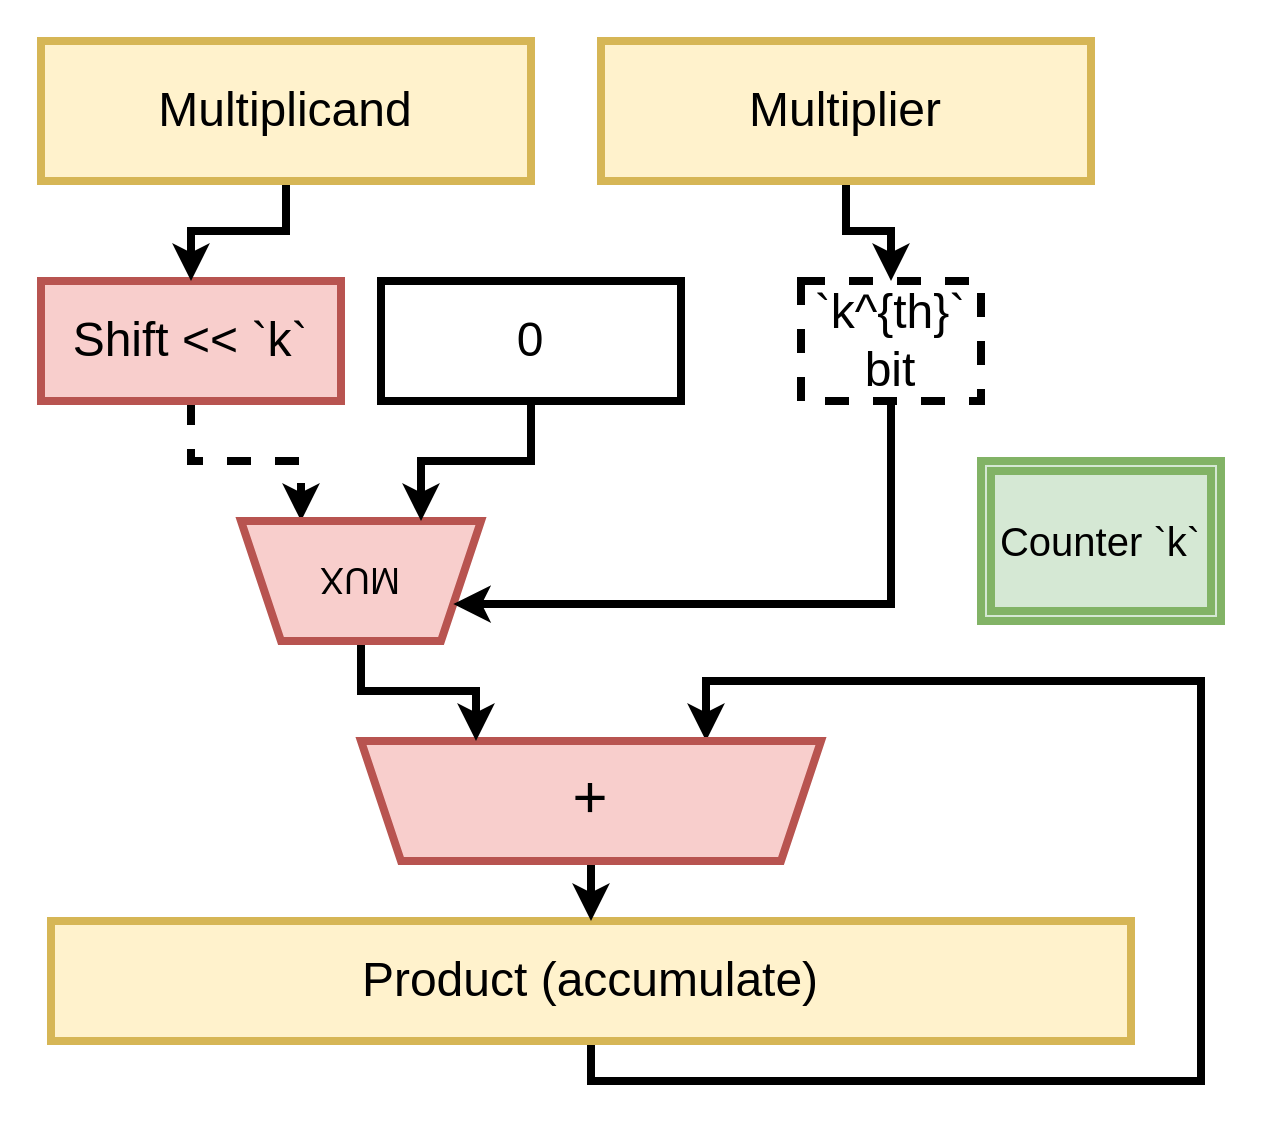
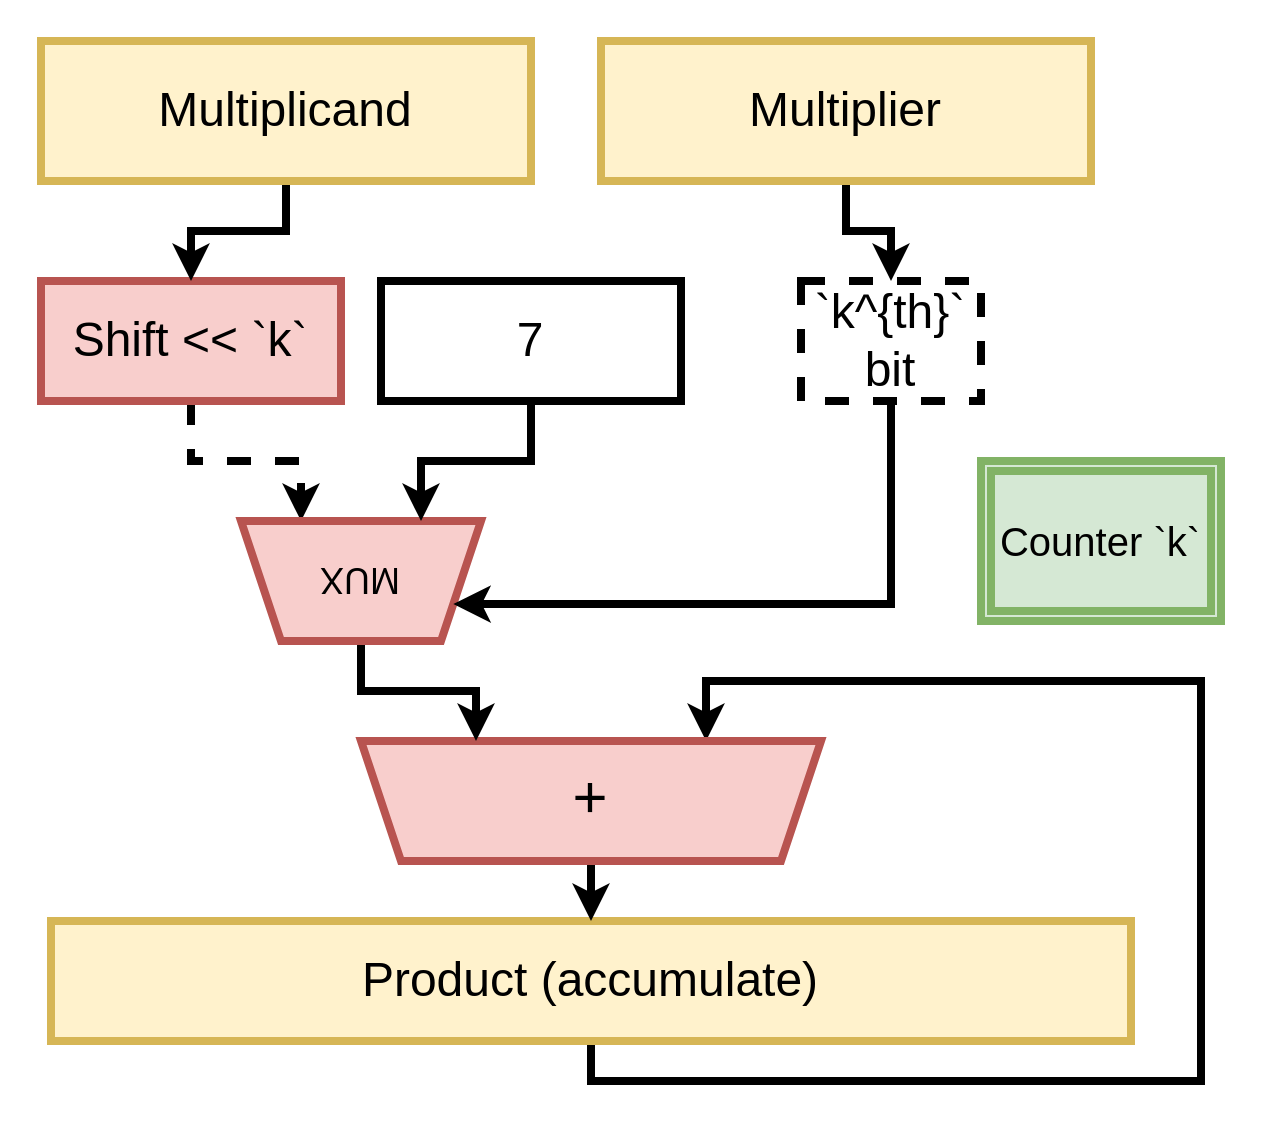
node "0": label "0" -> "7"
